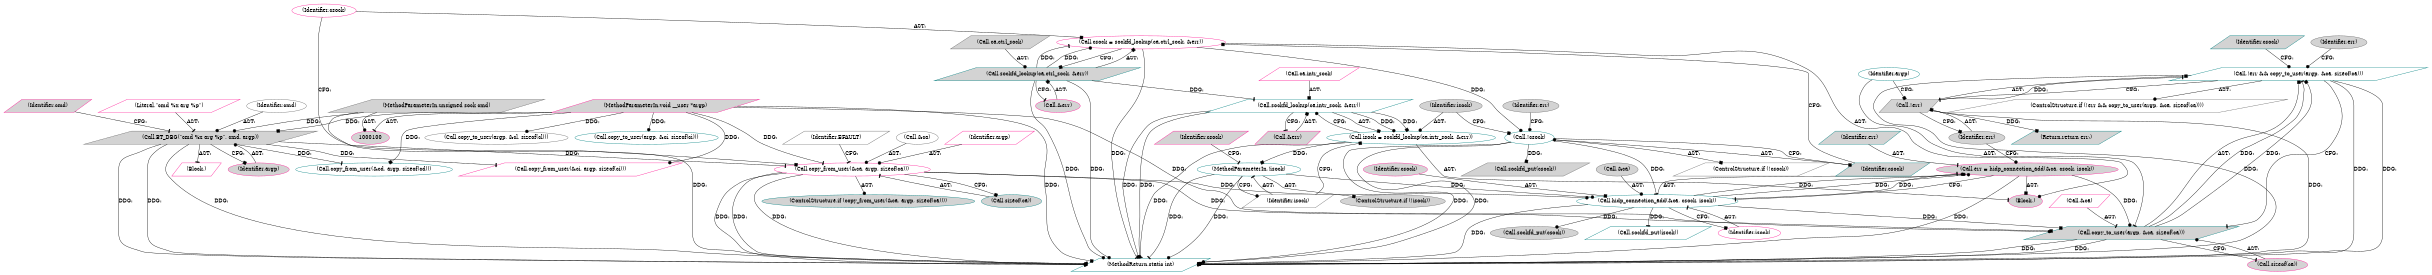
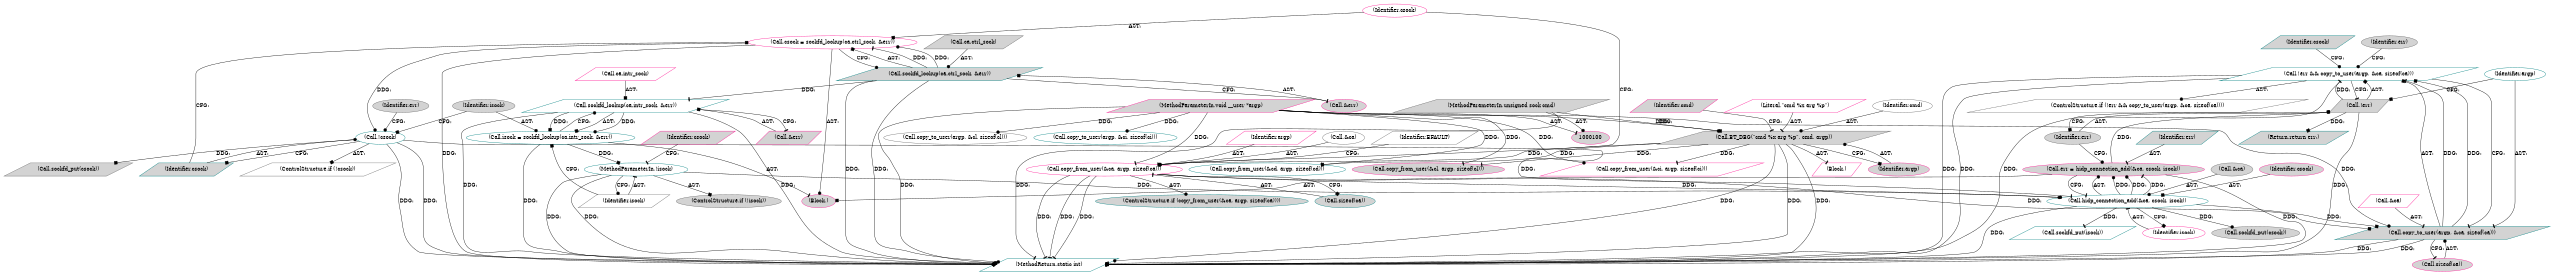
edge "(Call,csock = sockfd_lookup(ca.ctrl_sock, &err))" -> "(Call,sockfd_lookup(ca.ctrl_sock, &err))": arrowhead box -> dot
node "(Call,copy_from_user(&cl, argp, sizeof(cl)))": added
edge "(Call,err = hidp_connection_add(&ca, csock, isock))" -> "(Call,copy_to_user(argp, &ca, sizeof(ca)))": now "(Call,err = hidp_connection_add(&ca, csock, isock))" -> "(Call,!err)"
